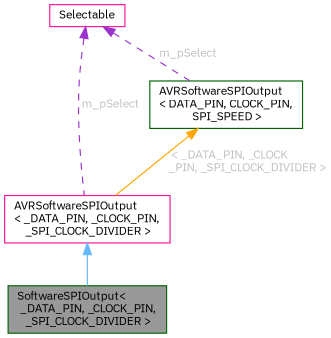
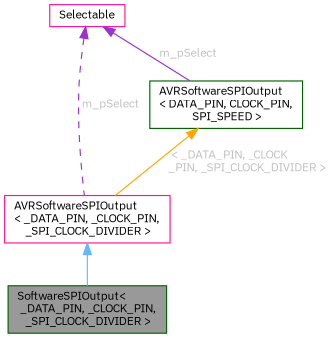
edge "AVRSoftwareSPIOutput < DATA_PIN, CLOCK_PIN, SPI_SPEED >" -> "Selectable": style dashed -> solid
